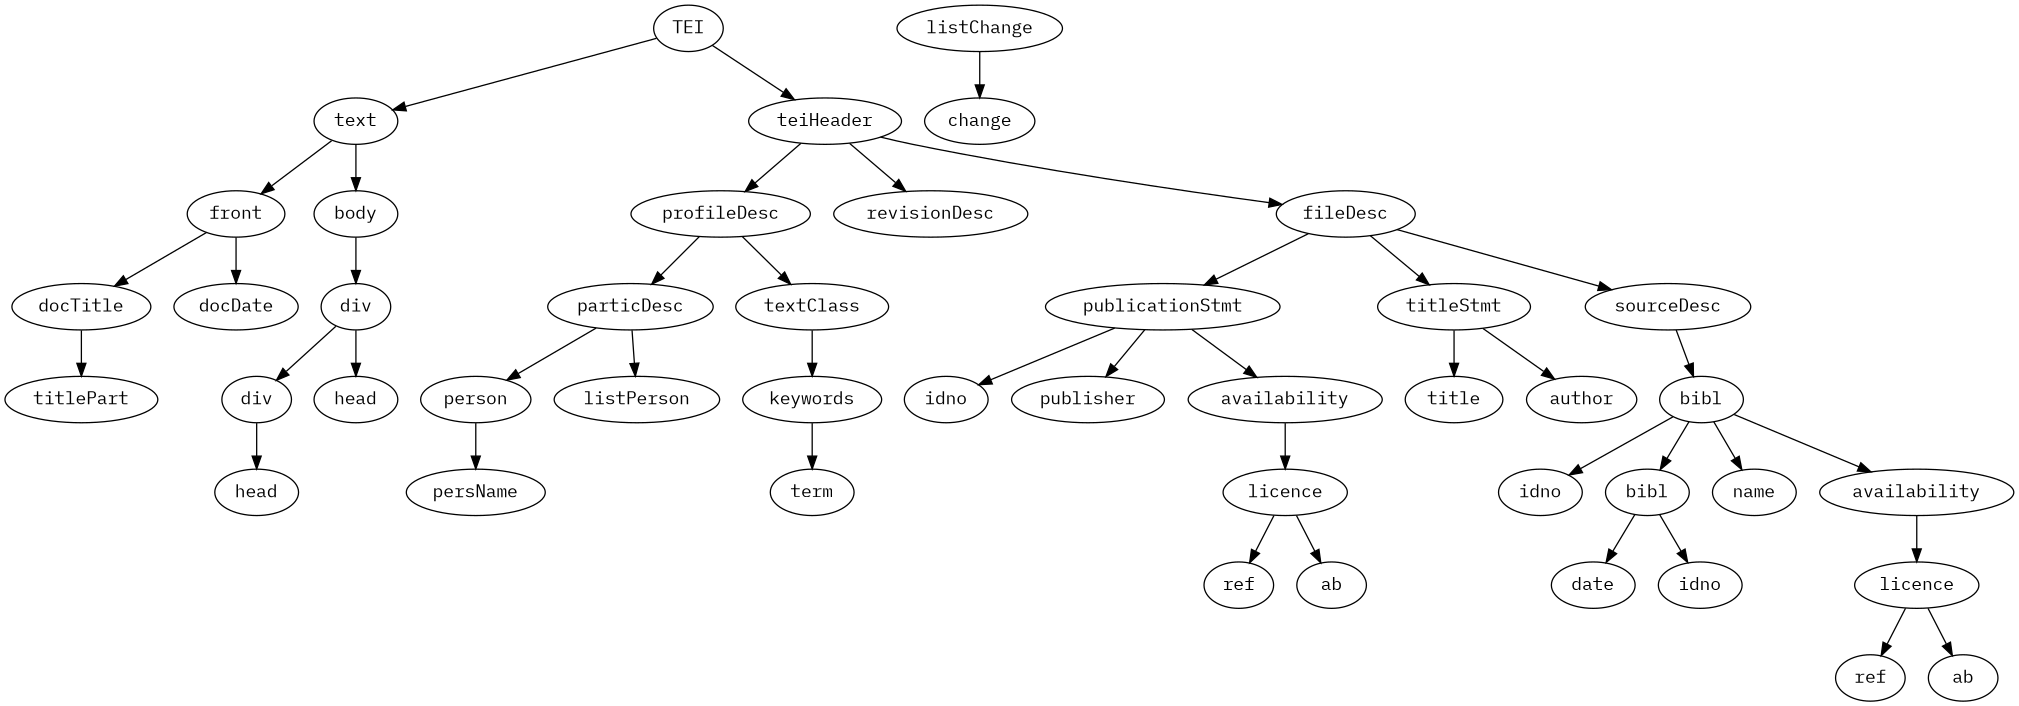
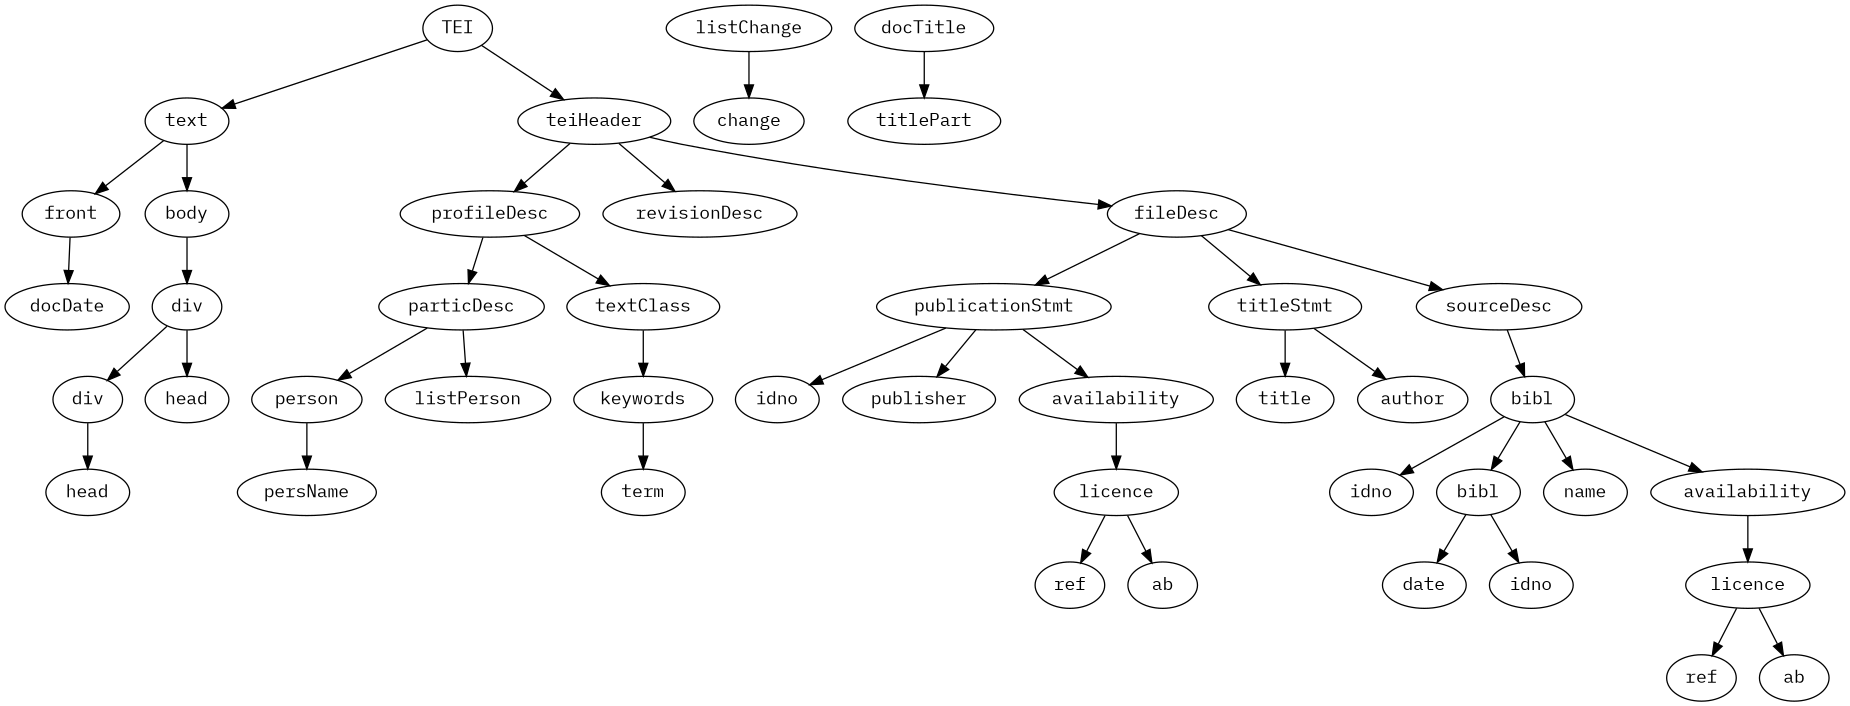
edge "front" -> "docTitle": removed
